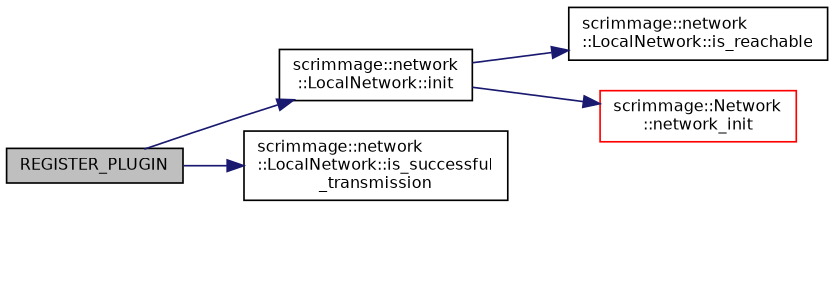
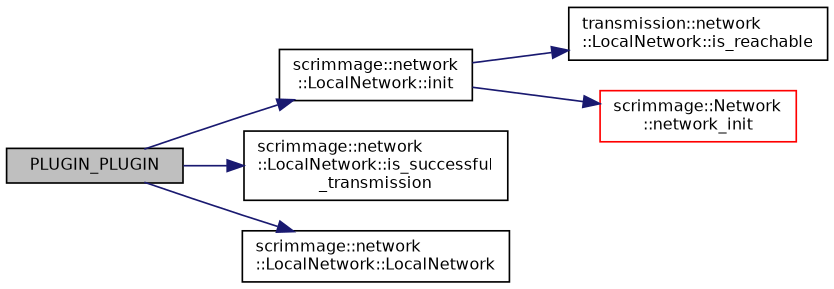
node "scrimmage::network ::LocalNetwork::is_reachable": label "scrimmage::network ::LocalNetwork::is_reachable" -> "transmission::network ::LocalNetwork::is_reachable"
node "REGISTER_PLUGIN": label "REGISTER_PLUGIN" -> "PLUGIN_PLUGIN"
node "scrimmage::network ::LocalNetwork::LocalNetwork": added
